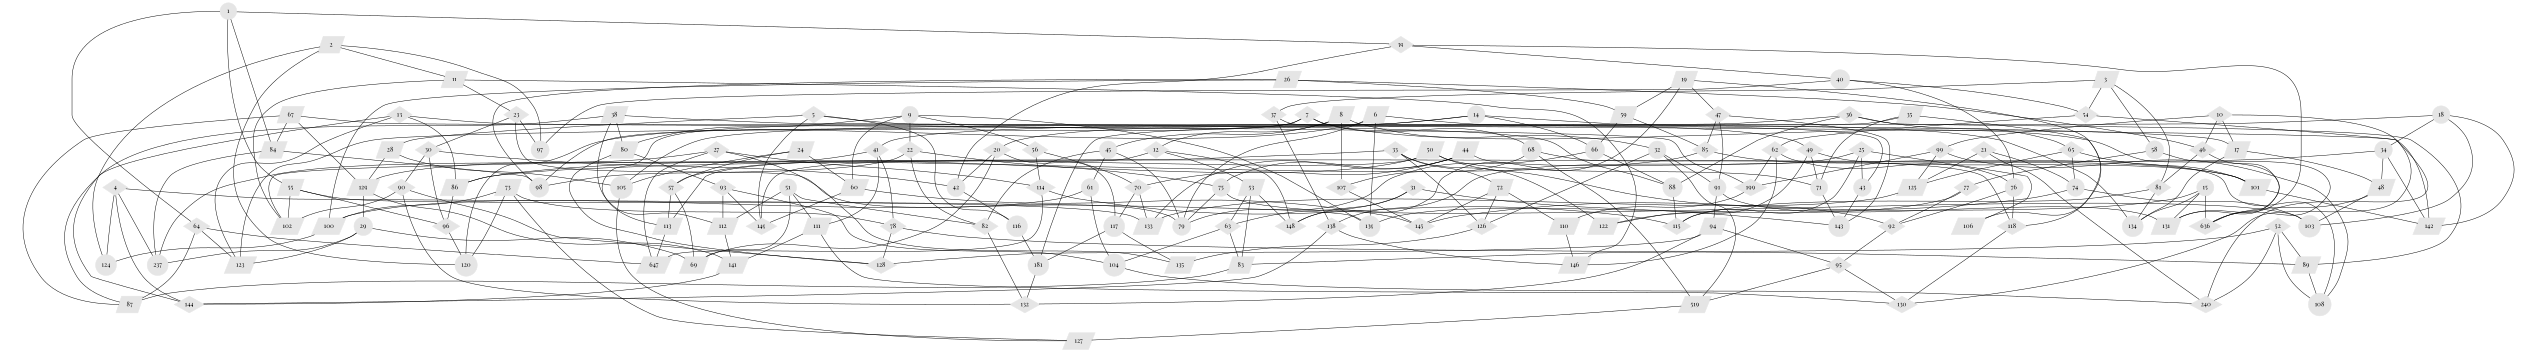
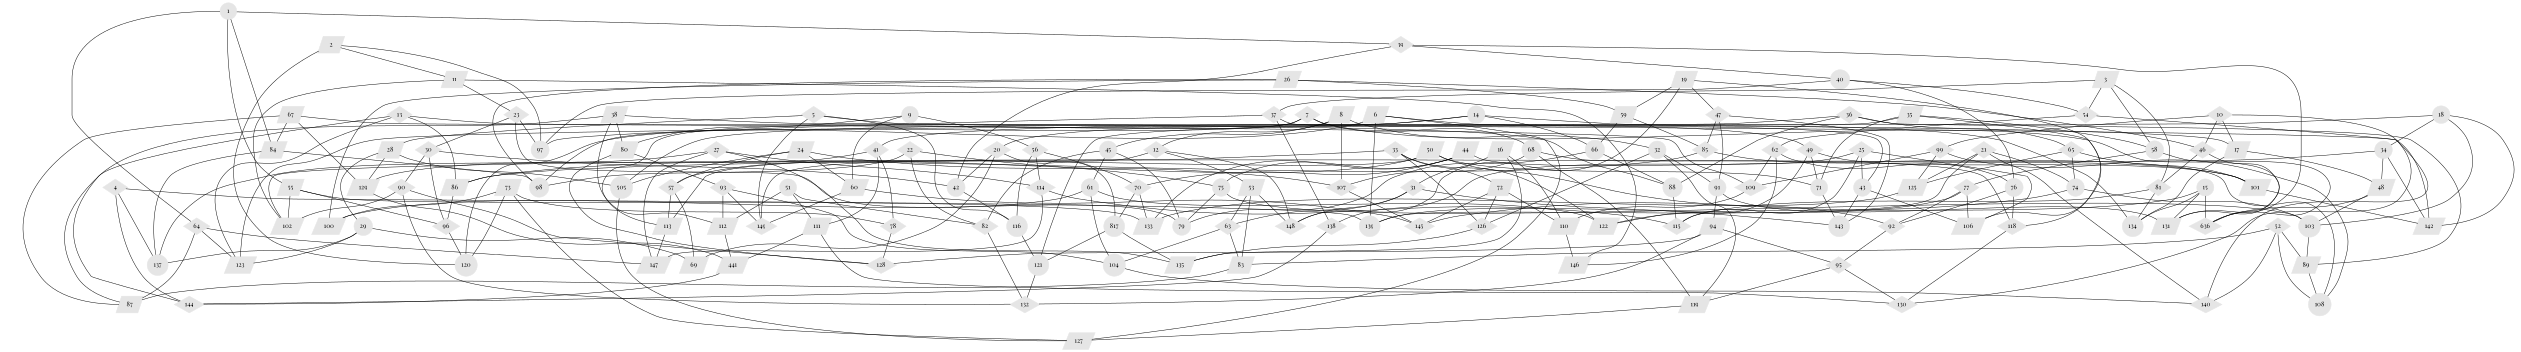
edge "37" -- "97": added
edge "35" -- "58": added
edge "9" -- "22": removed
edge "9" -- "139": now "21" -- "139"
edge "6" -- "79": now "6" -- "127"
node "16": added
edge "24" -- "107": added
node "105": label "105" -> "505"
node "199": label "199" -> "109"
edge "56" -- "116": added
edge "61" -- "122": added
edge "43" -- "106": added
edge "77" -- "106": added
edge "129" -- "29": now "28" -- "29"
node "117": label "117" -> "817"
edge "51" -- "69": removed
edge "138" -- "146": removed
edge "78" -- "89": now "103" -- "89"
node "124": removed
node "237": label "237" -> "137"
node "647": label "647" -> "147"
node "141": label "141" -> "441"
node "181": label "181" -> "121"
node "519": label "519" -> "119"
node "240": label "240" -> "140"
